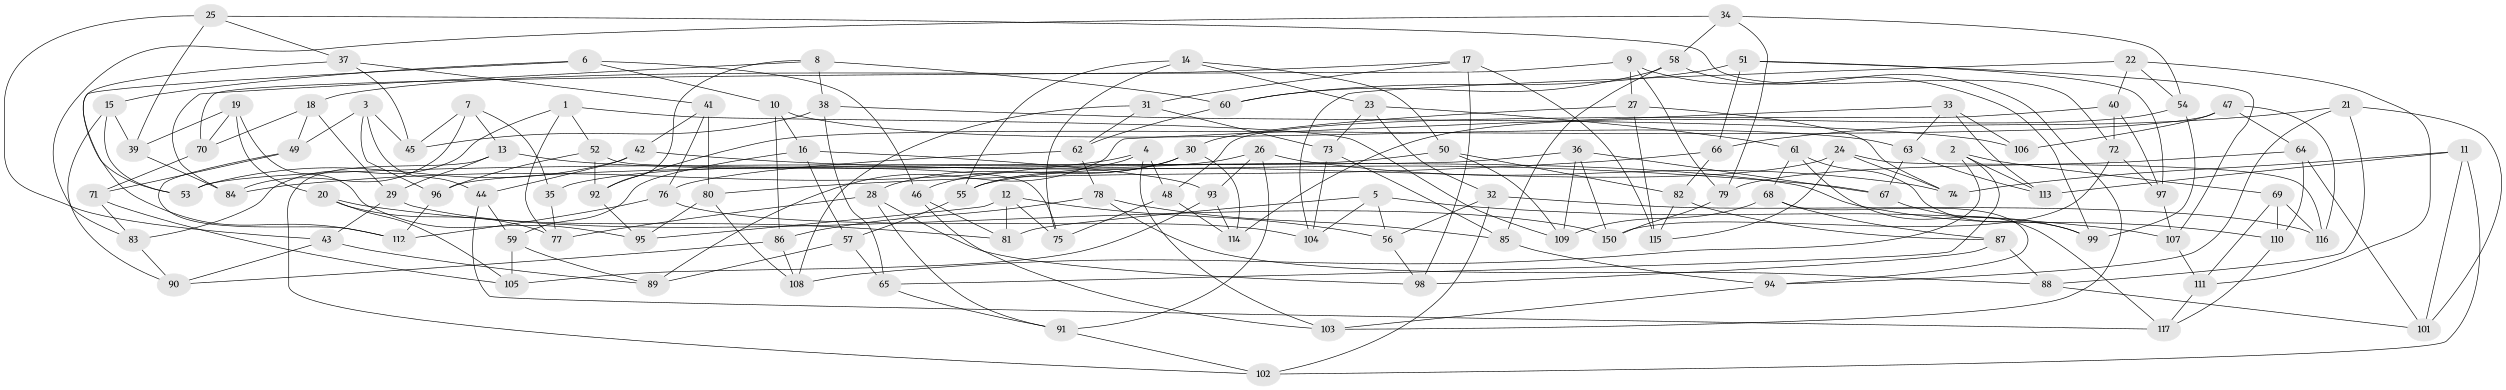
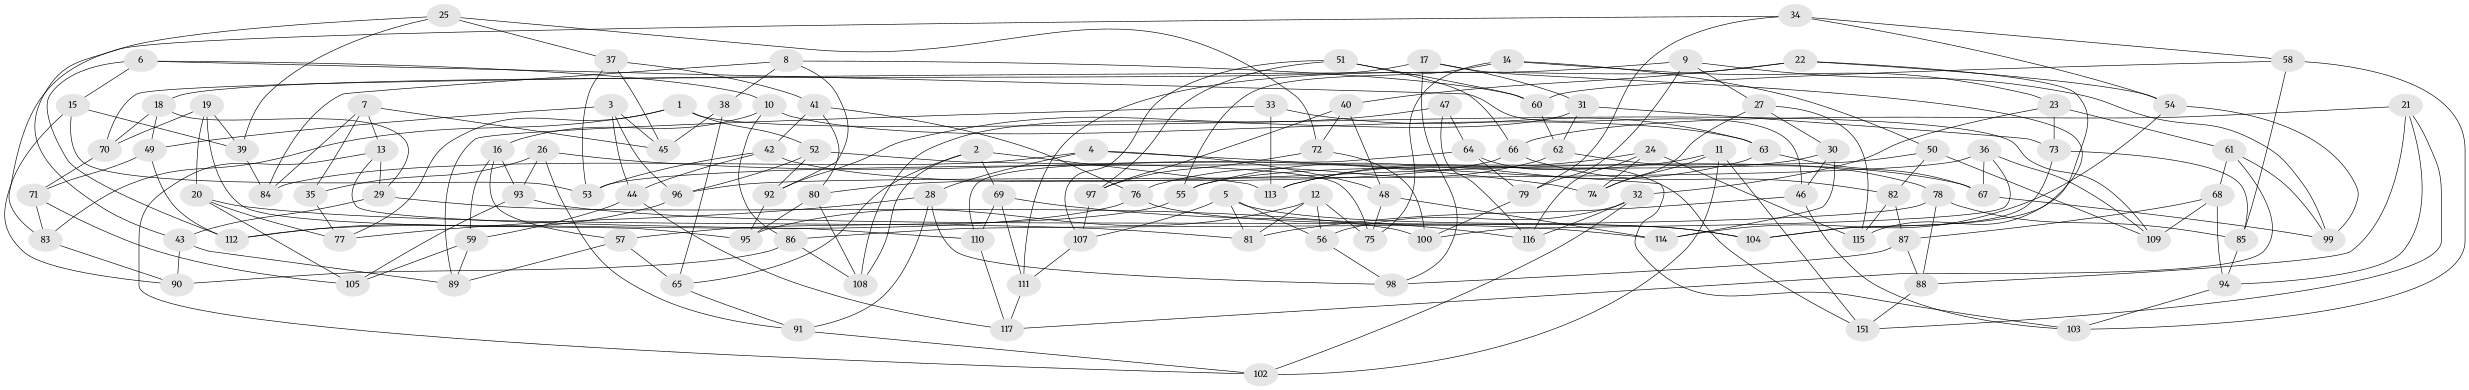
node "106": removed
node "150": label "150" -> "100"
node "101": label "101" -> "151"
